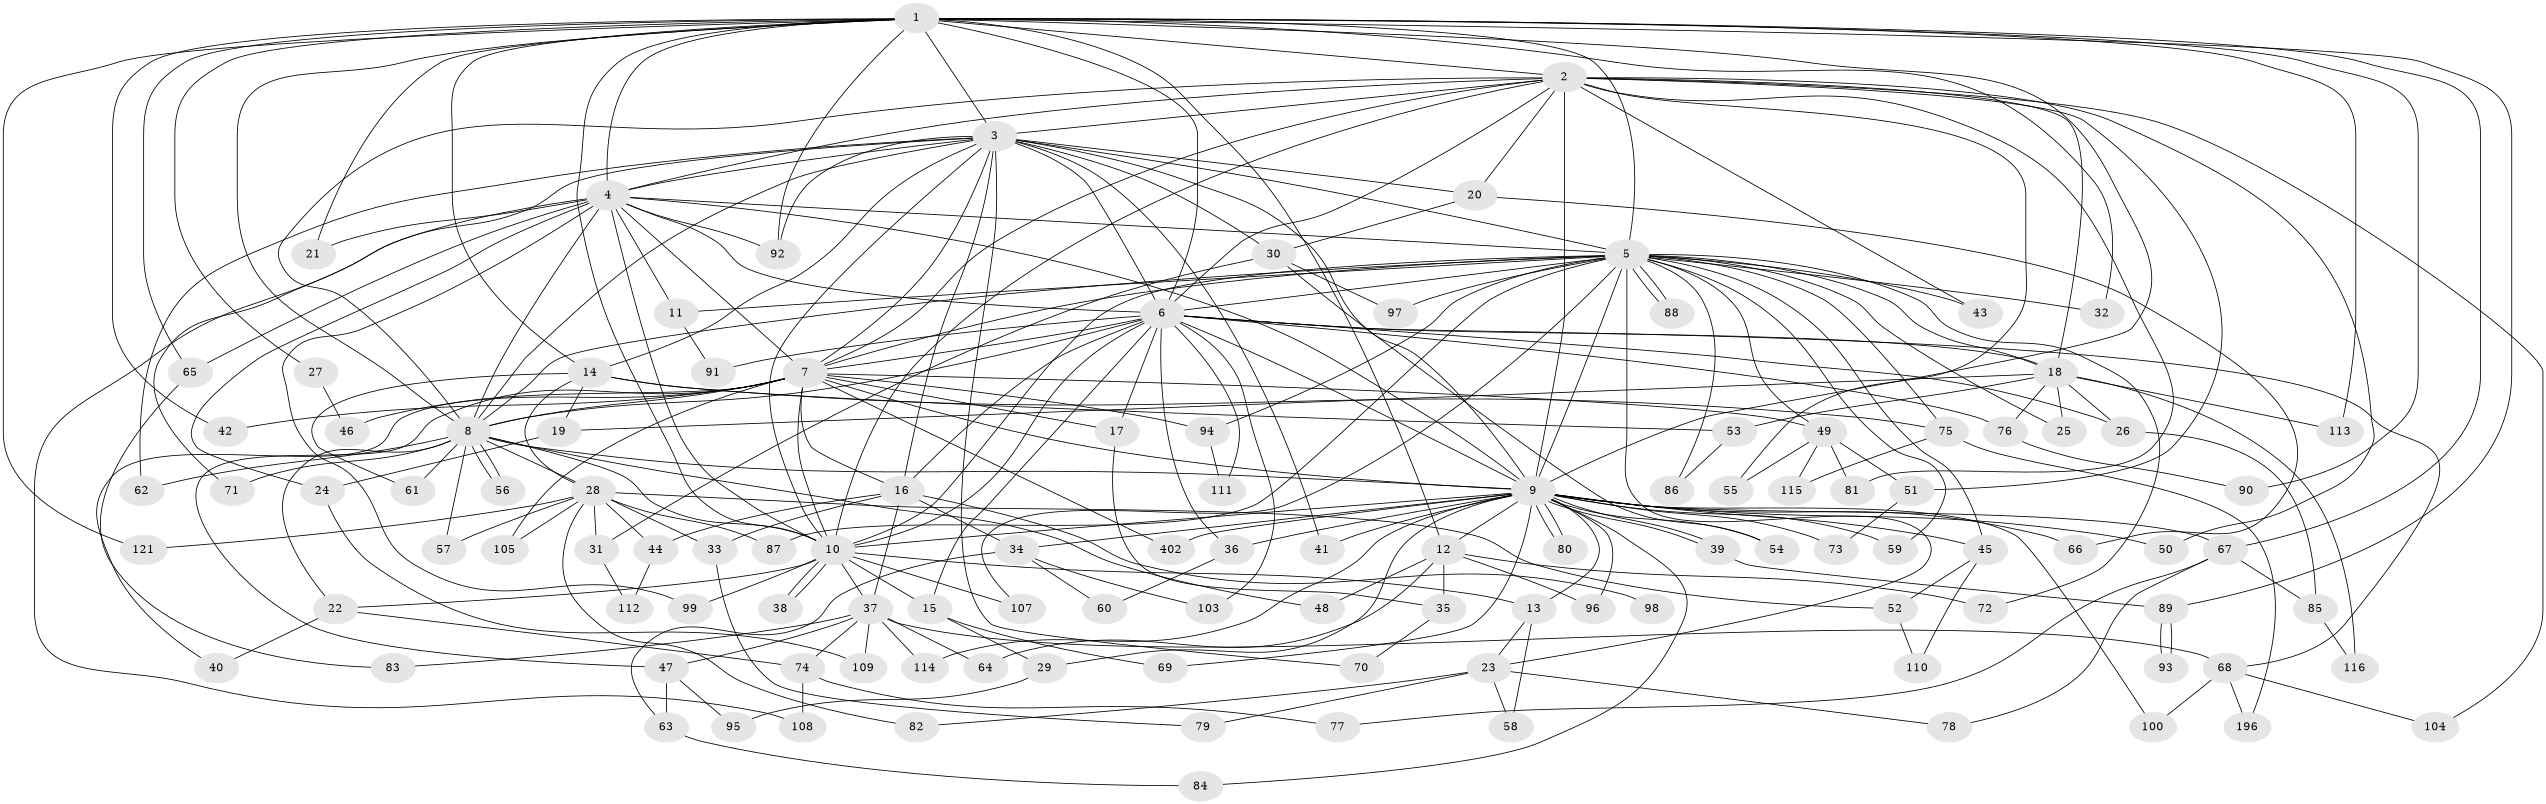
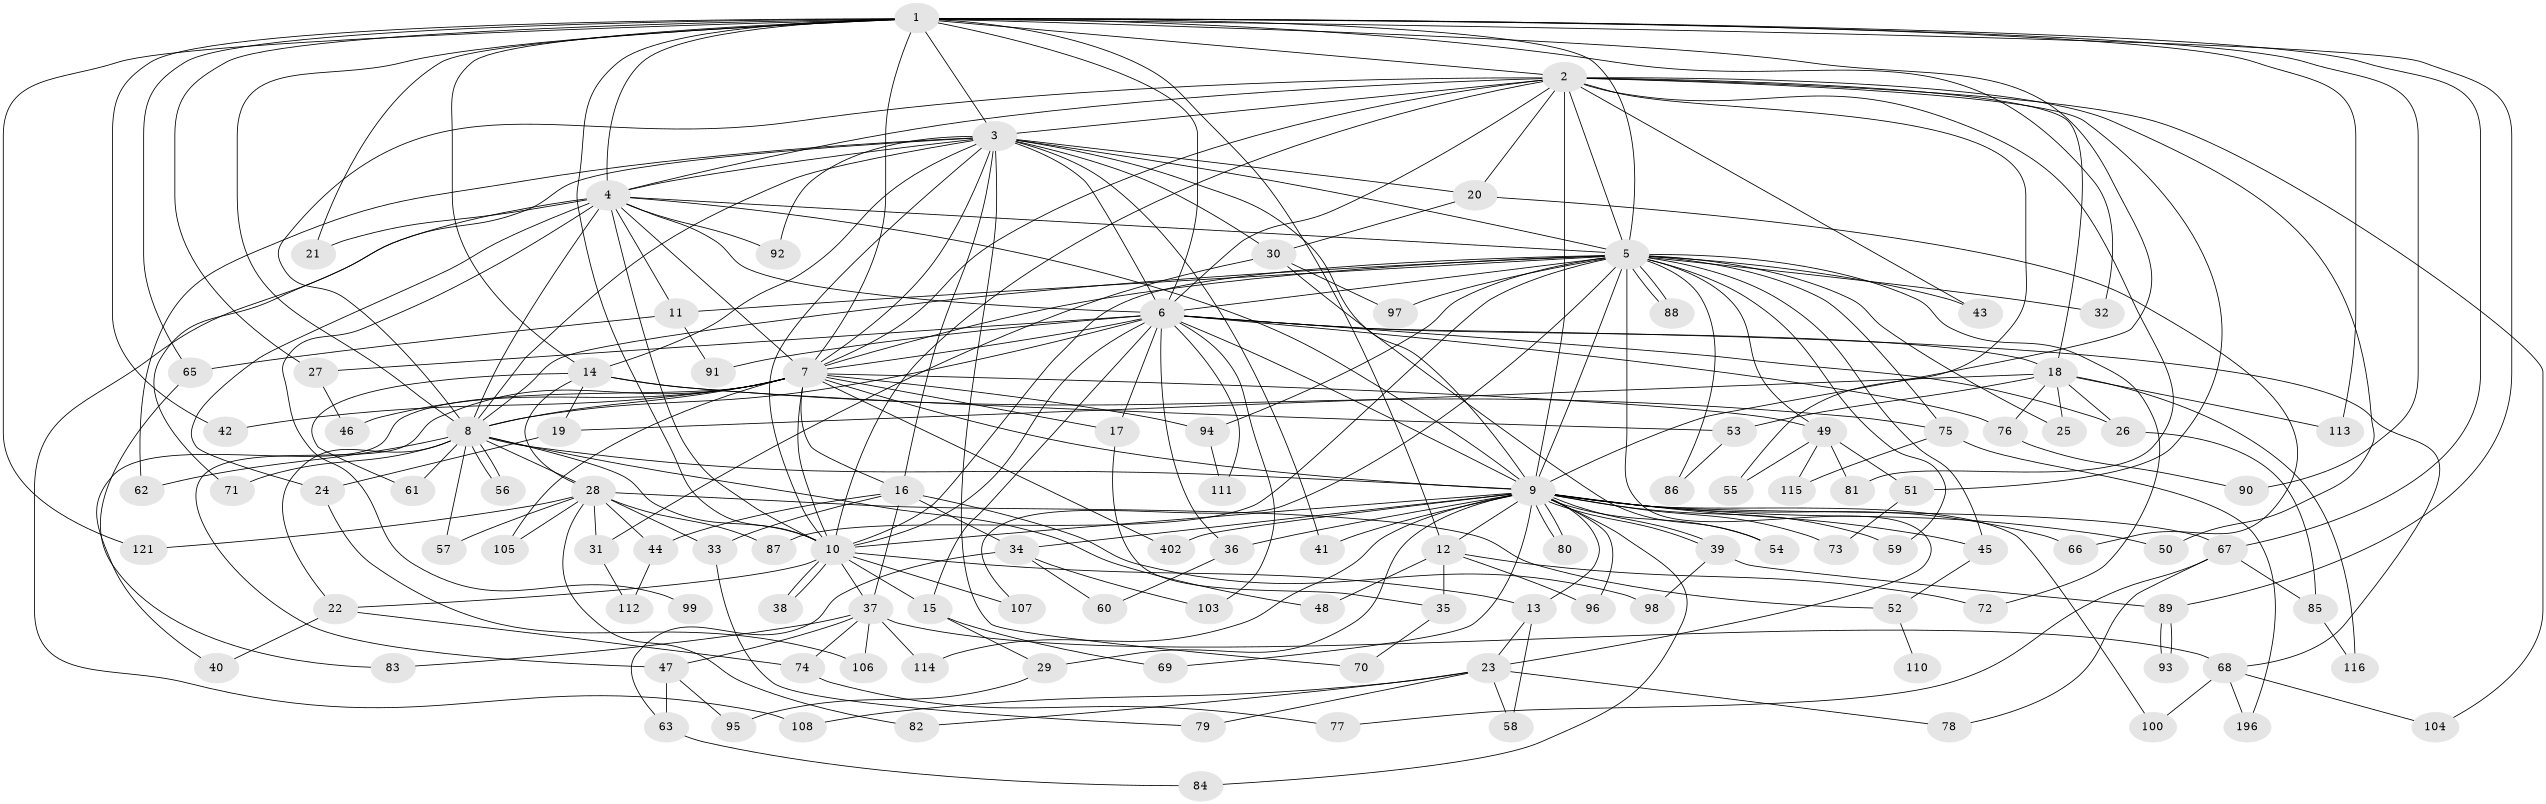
edge "1" -- "92": now "1" -- "7"
edge "4" -- "65": now "11" -- "65"
edge "5" -- "18": now "5" -- "2"
edge "6" -- "16": now "6" -- "27"
edge "10" -- "99": removed
edge "39" -- "98": added
edge "45" -- "110": removed
node "109": label "109" -> "106"
node "64": removed
edge "74" -- "108": now "23" -- "108"
